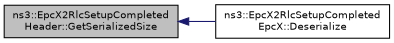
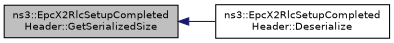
node "ns3::EpcX2RlcSetupCompleted EpcX::Deserialize": label "ns3::EpcX2RlcSetupCompleted EpcX::Deserialize" -> "ns3::EpcX2RlcSetupCompleted Header::Deserialize"
